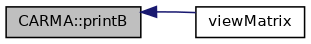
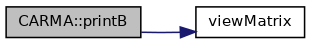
edge "viewMatrix" -> "CARMA::printB": reversed
